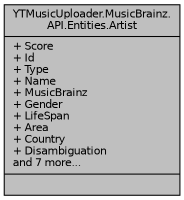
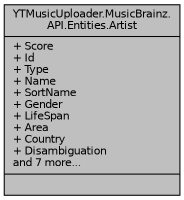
node "YTMusicUploader.MusicBrainz.": text "+ MusicBrainz" -> "+ SortName"
